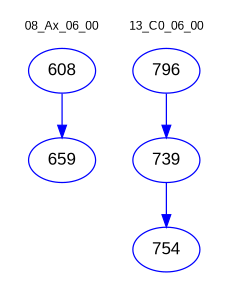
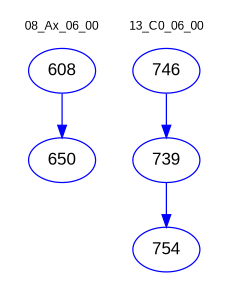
node "796": label "796" -> "746"
node "659": label "659" -> "650"
